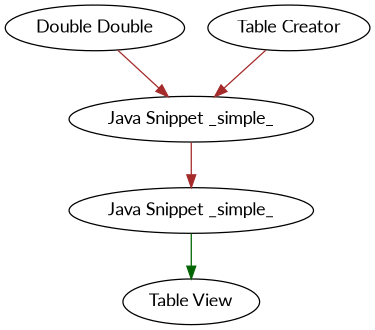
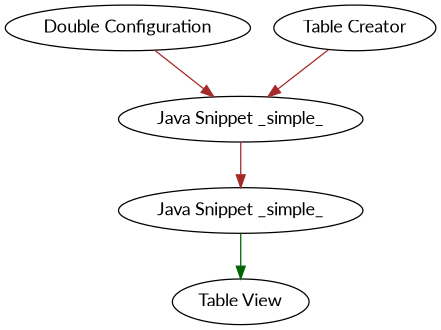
node "Double Double": label "Double Double" -> "Double Configuration"
